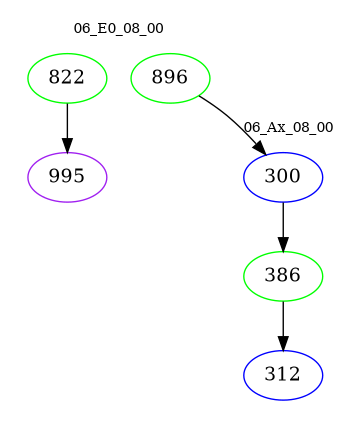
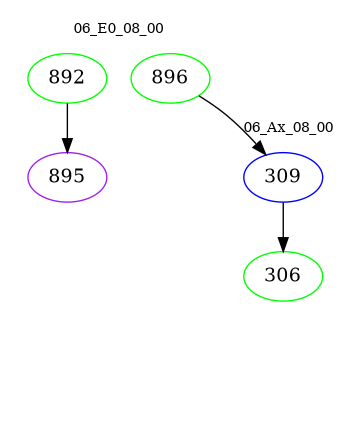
node "822": label "822" -> "892"
node "995": label "995" -> "895"
node "300": label "300" -> "309"
node "386": label "386" -> "306"
node "312": removed
